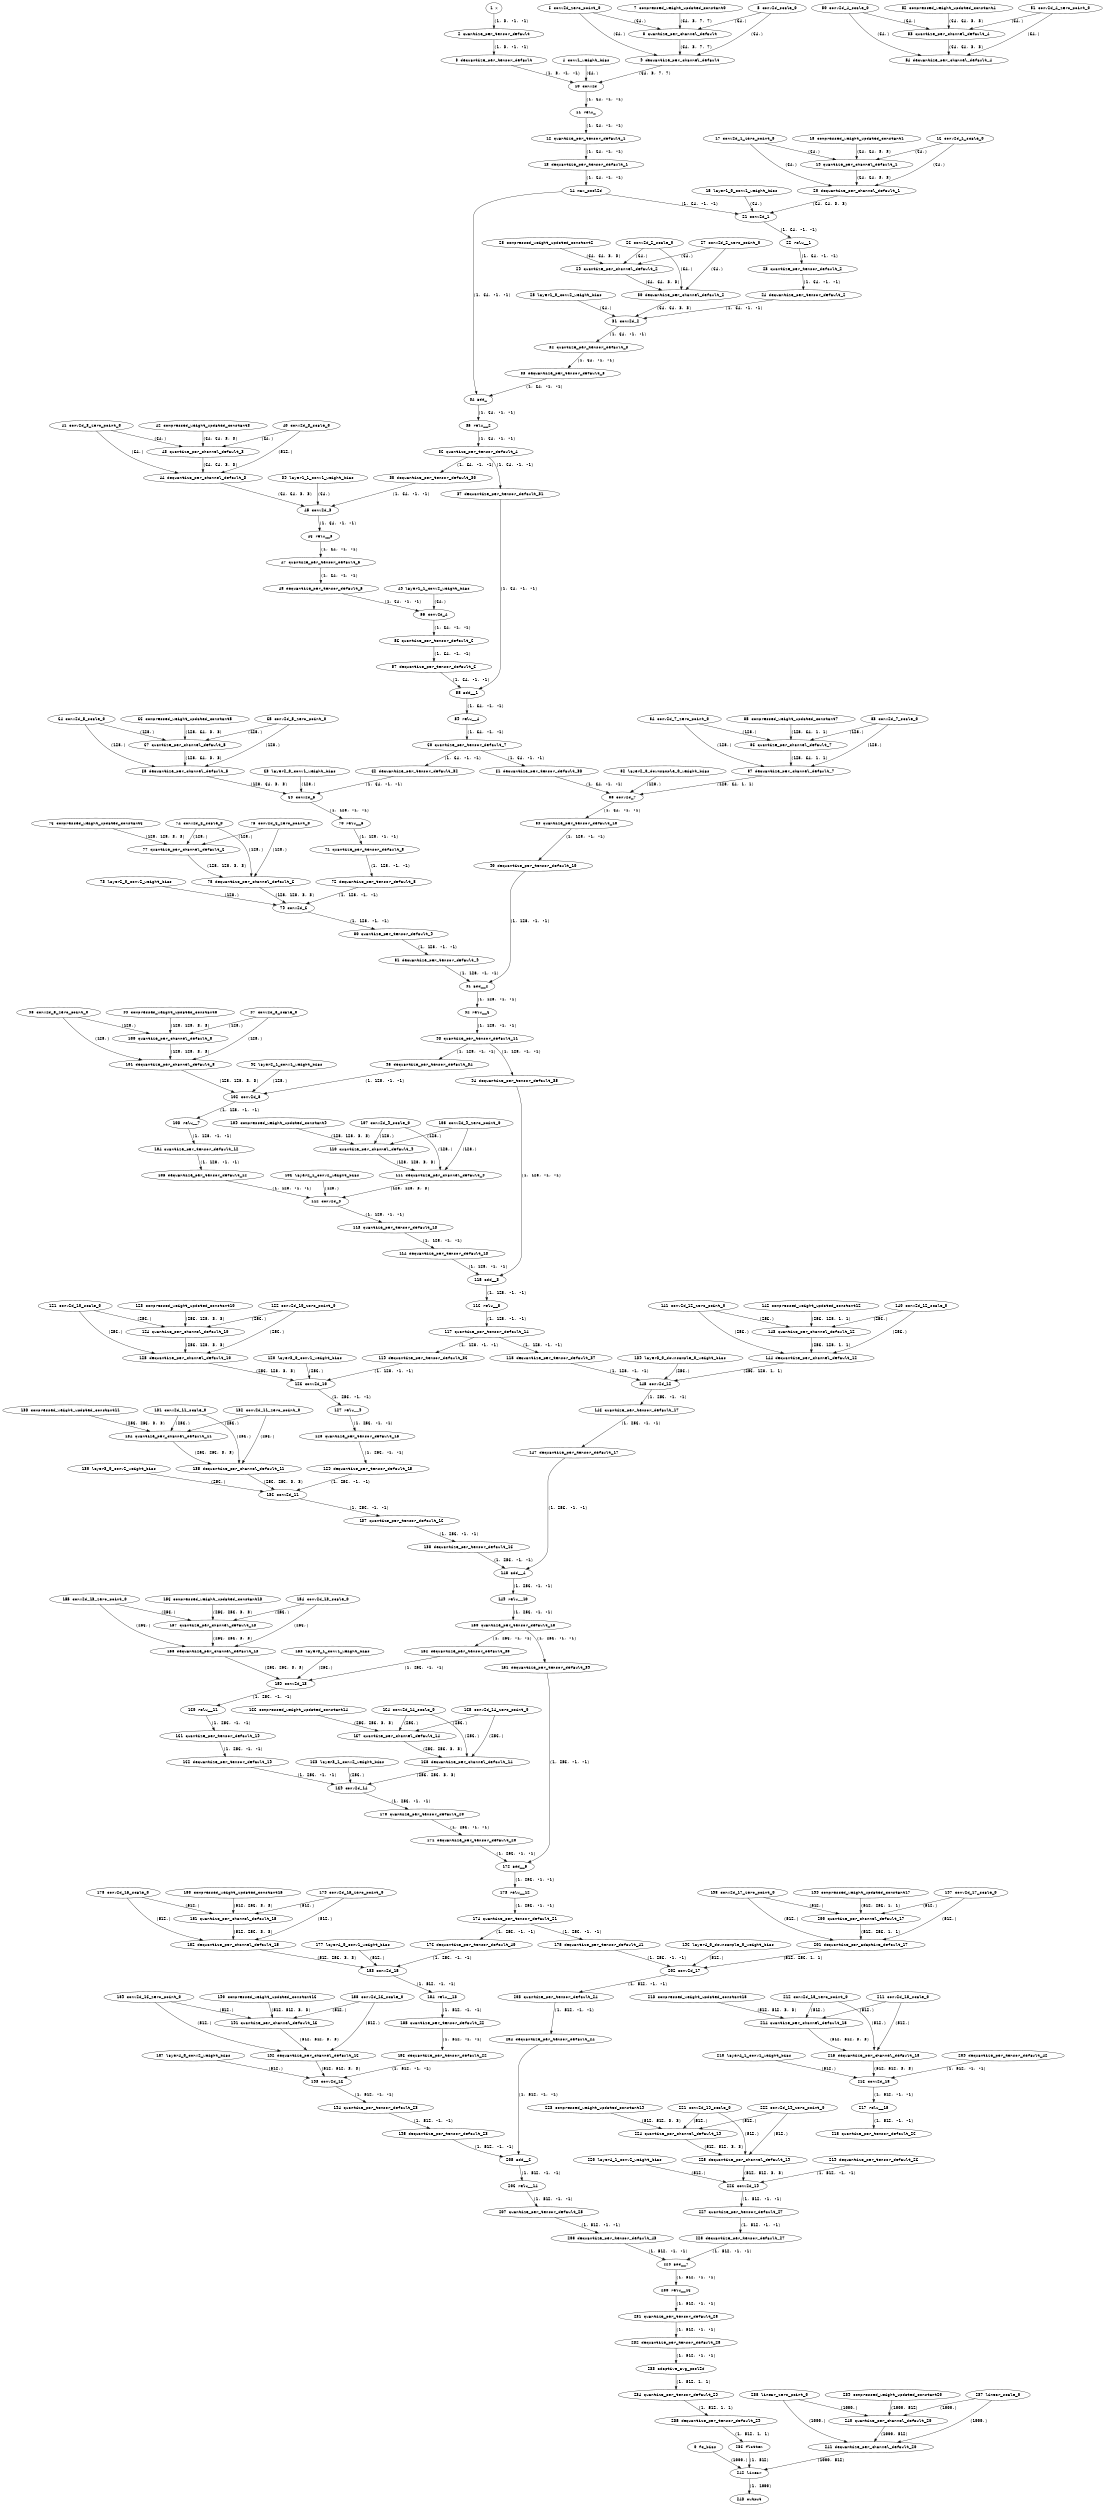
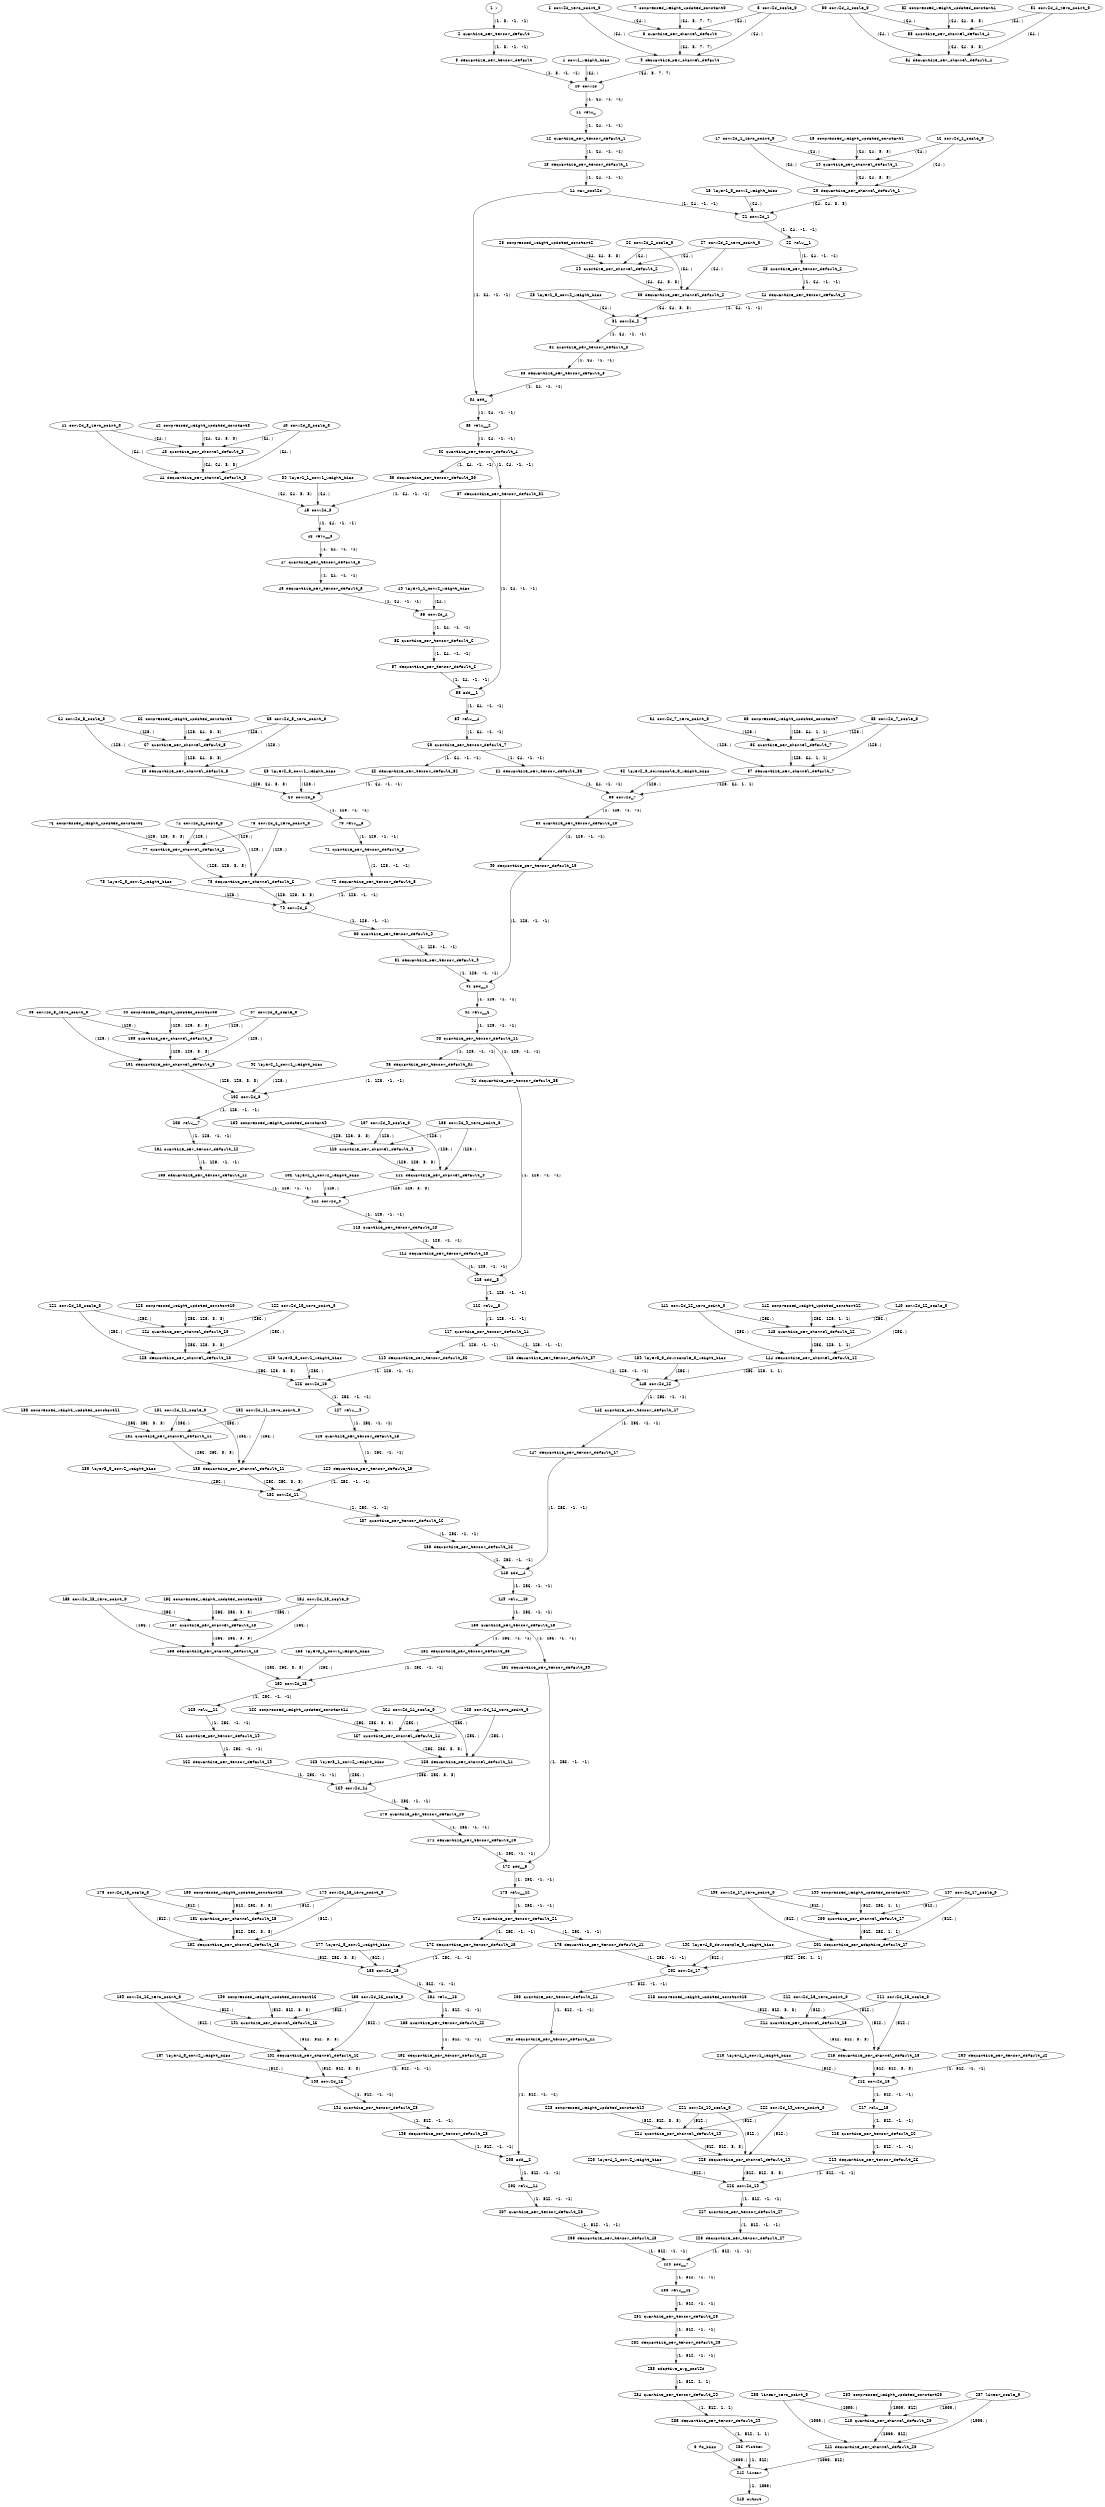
edge "40 conv2d_3_scale_0" -> "44 dequantize_per_channel_default_3": label "(512,)" -> "(64,)"
edge "88 conv2d_7" -> "89 quantize_per_tensor_default_10": label "(1, 64, -1, -1)" -> "(1, 128, -1, -1)"
edge "218 quantize_per_tensor_default_26" -> "219 dequantize_per_tensor_default_26": added, label "(1, 512, -1, -1)"
